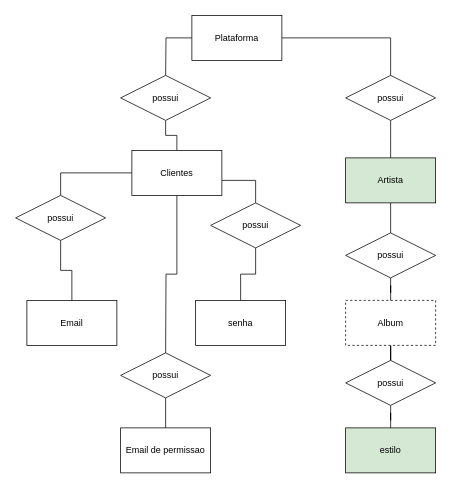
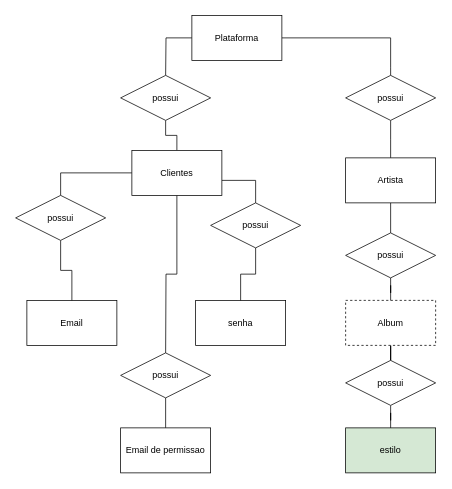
node "Artista": fillcolor #d5e8d4 -> #ffffff
